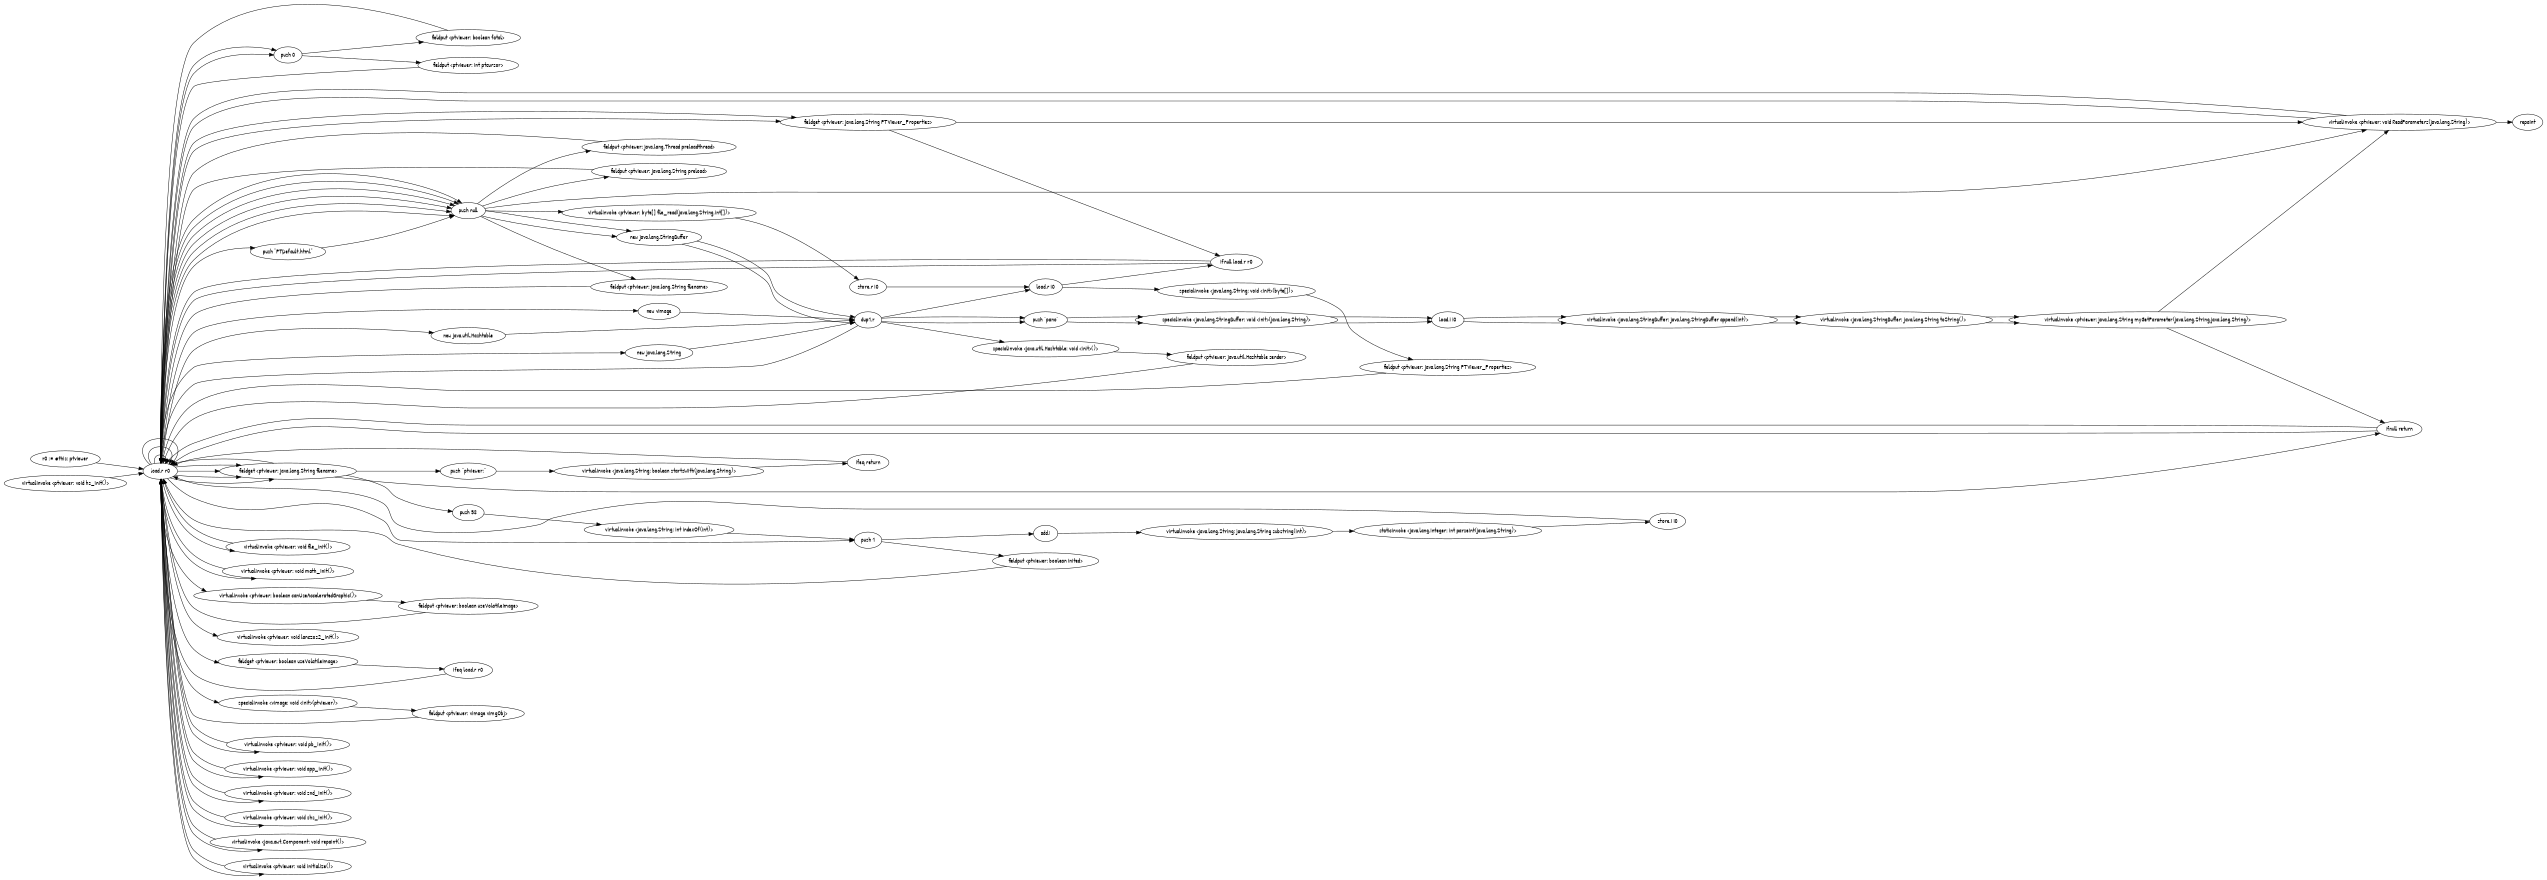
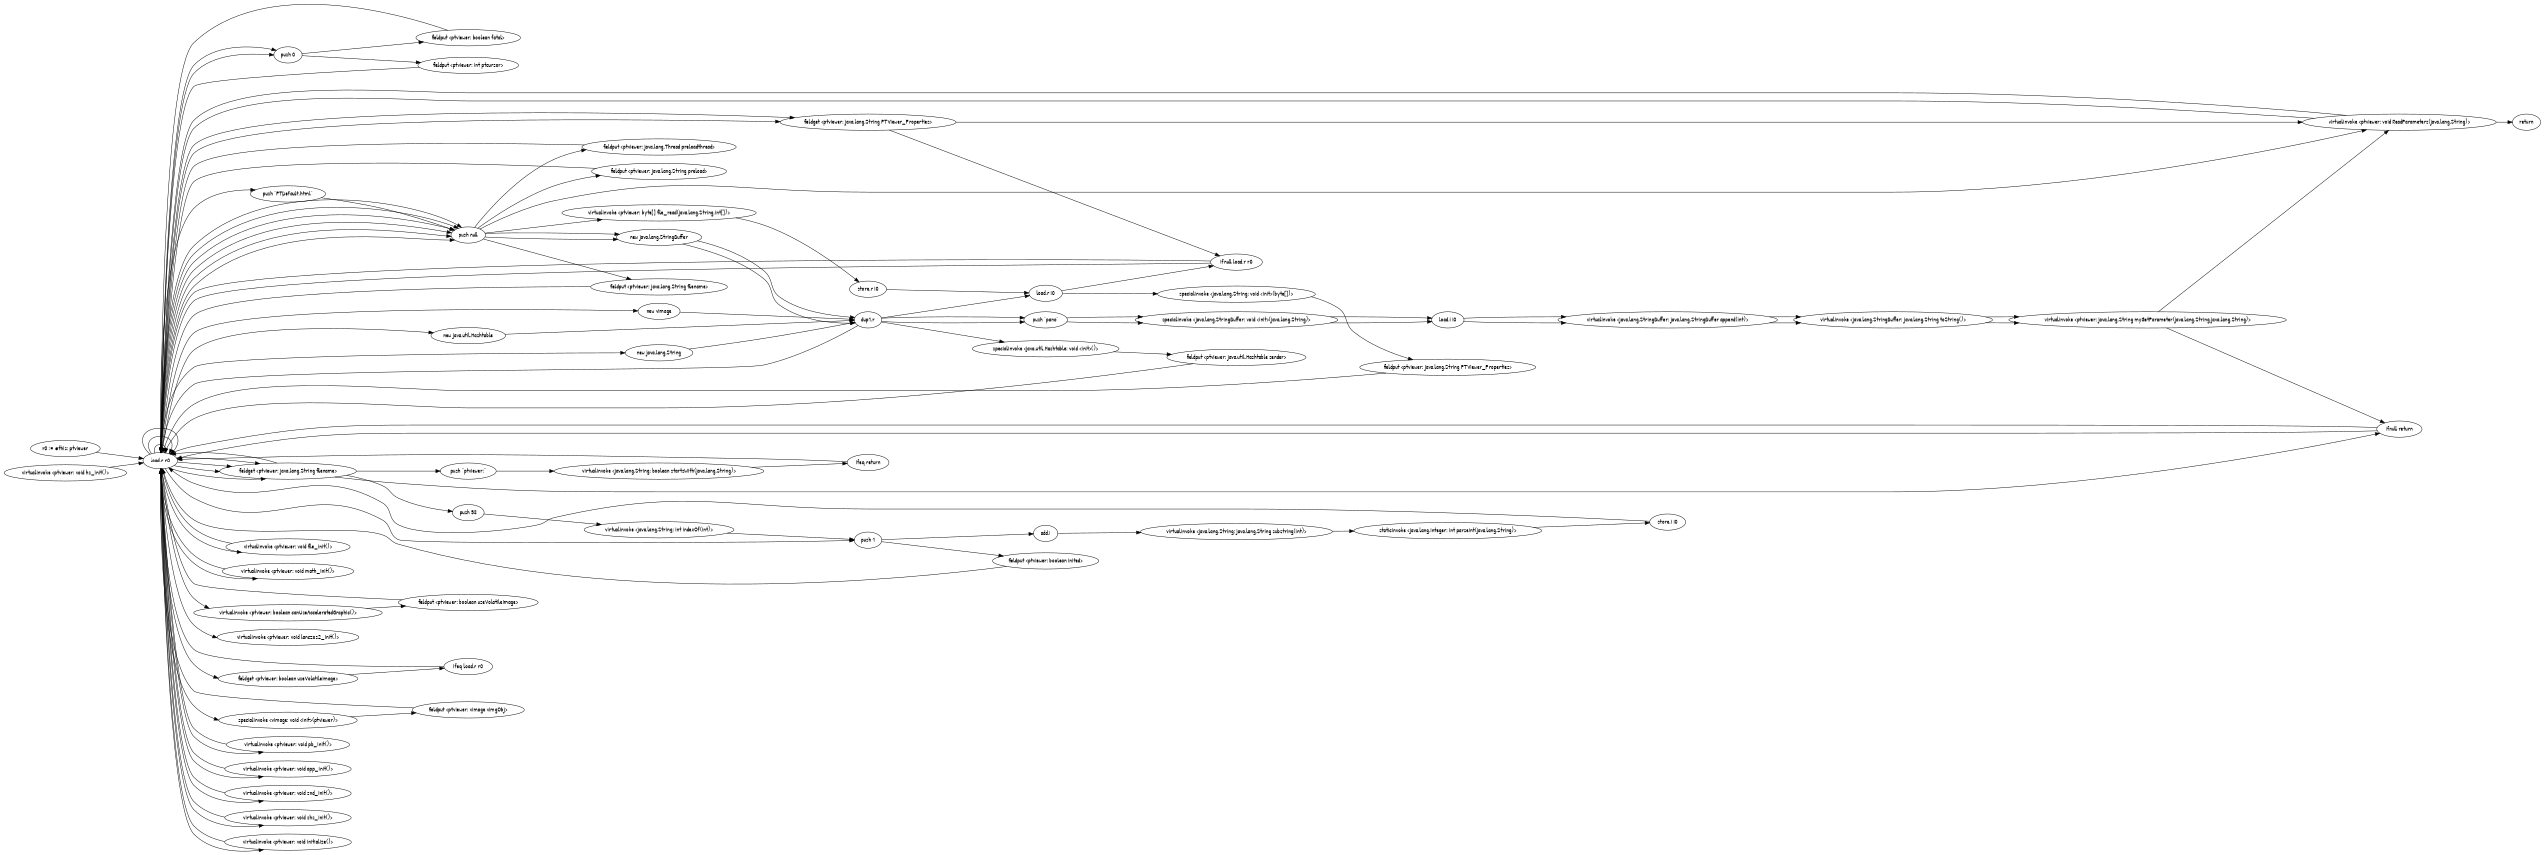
node "repaint": label "repaint" -> "return"
node "virtualinvoke <java.awt.Component: void repaint()>": removed
